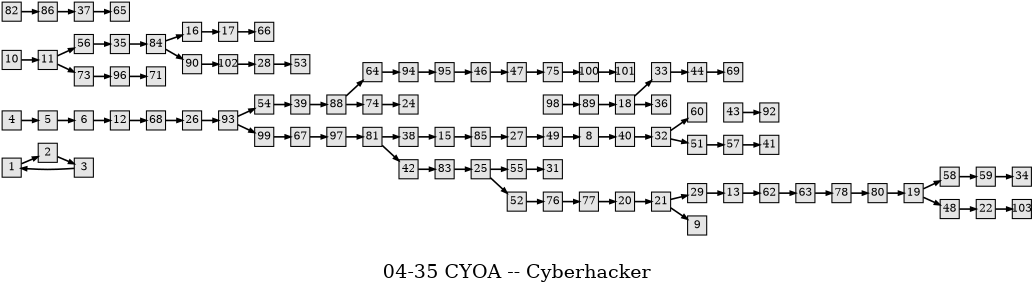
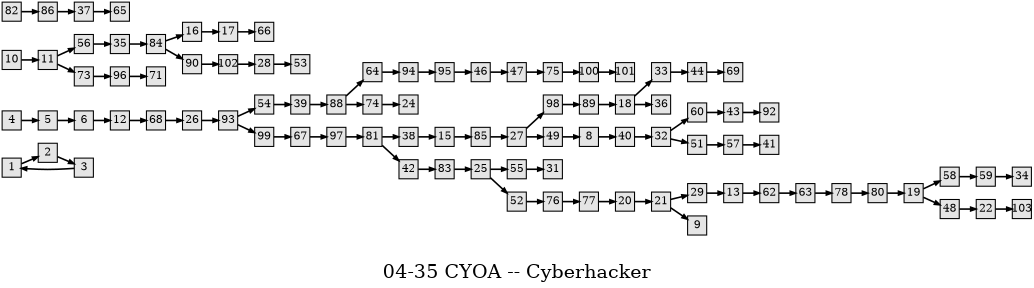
edge "60" -> "43": added
edge "27" -> "98": added
